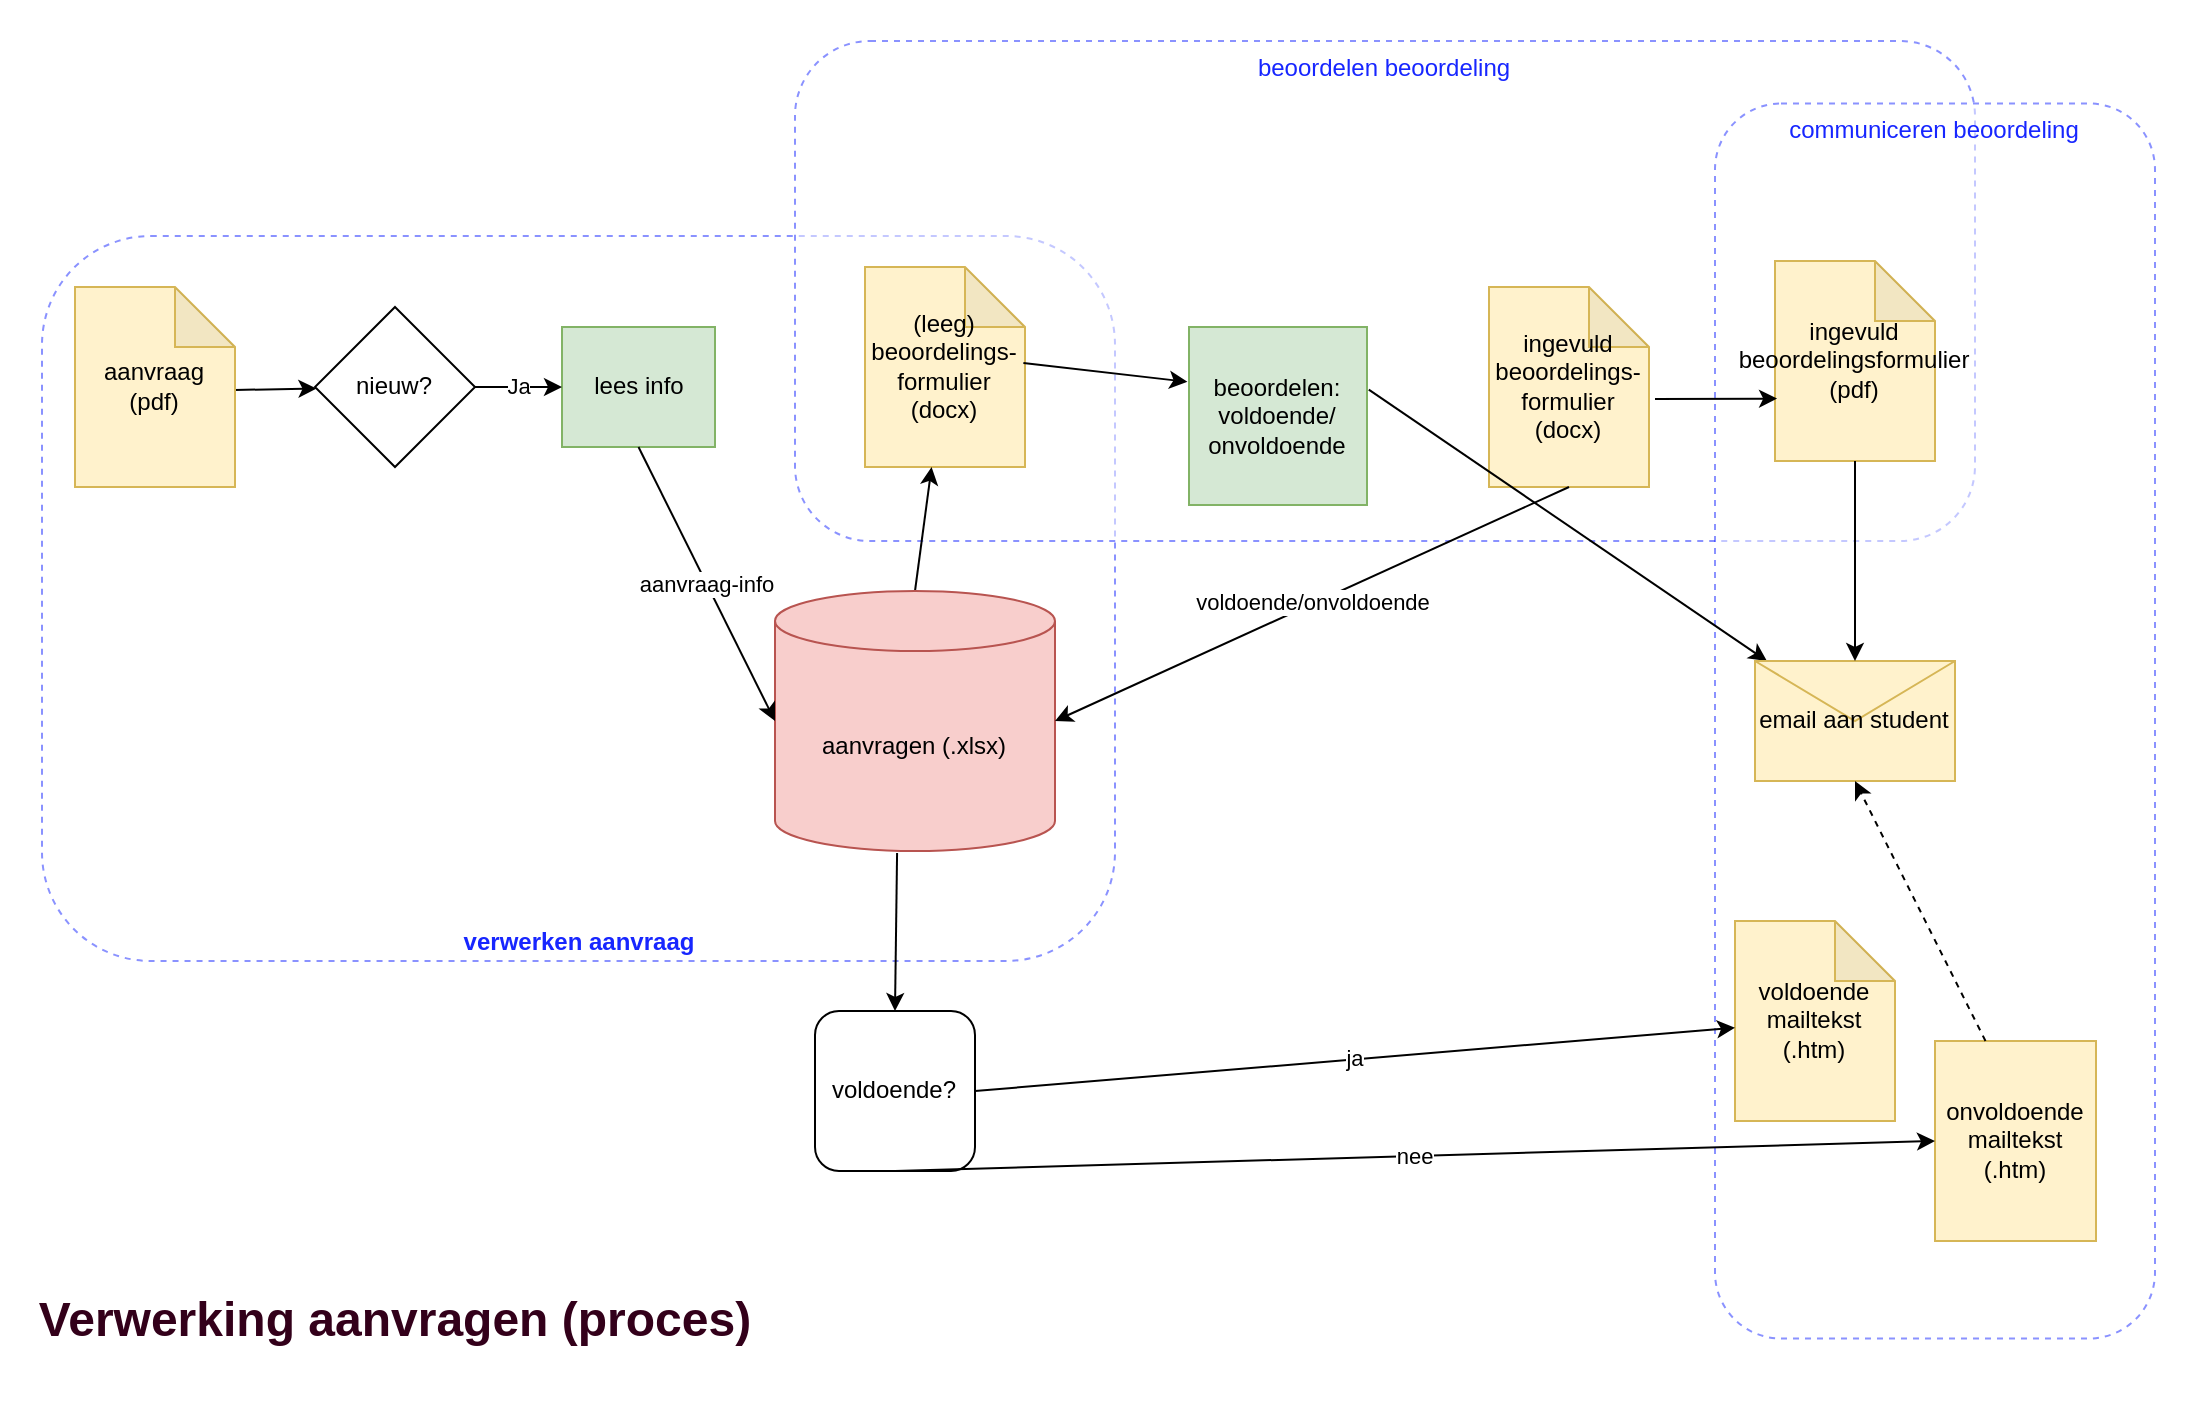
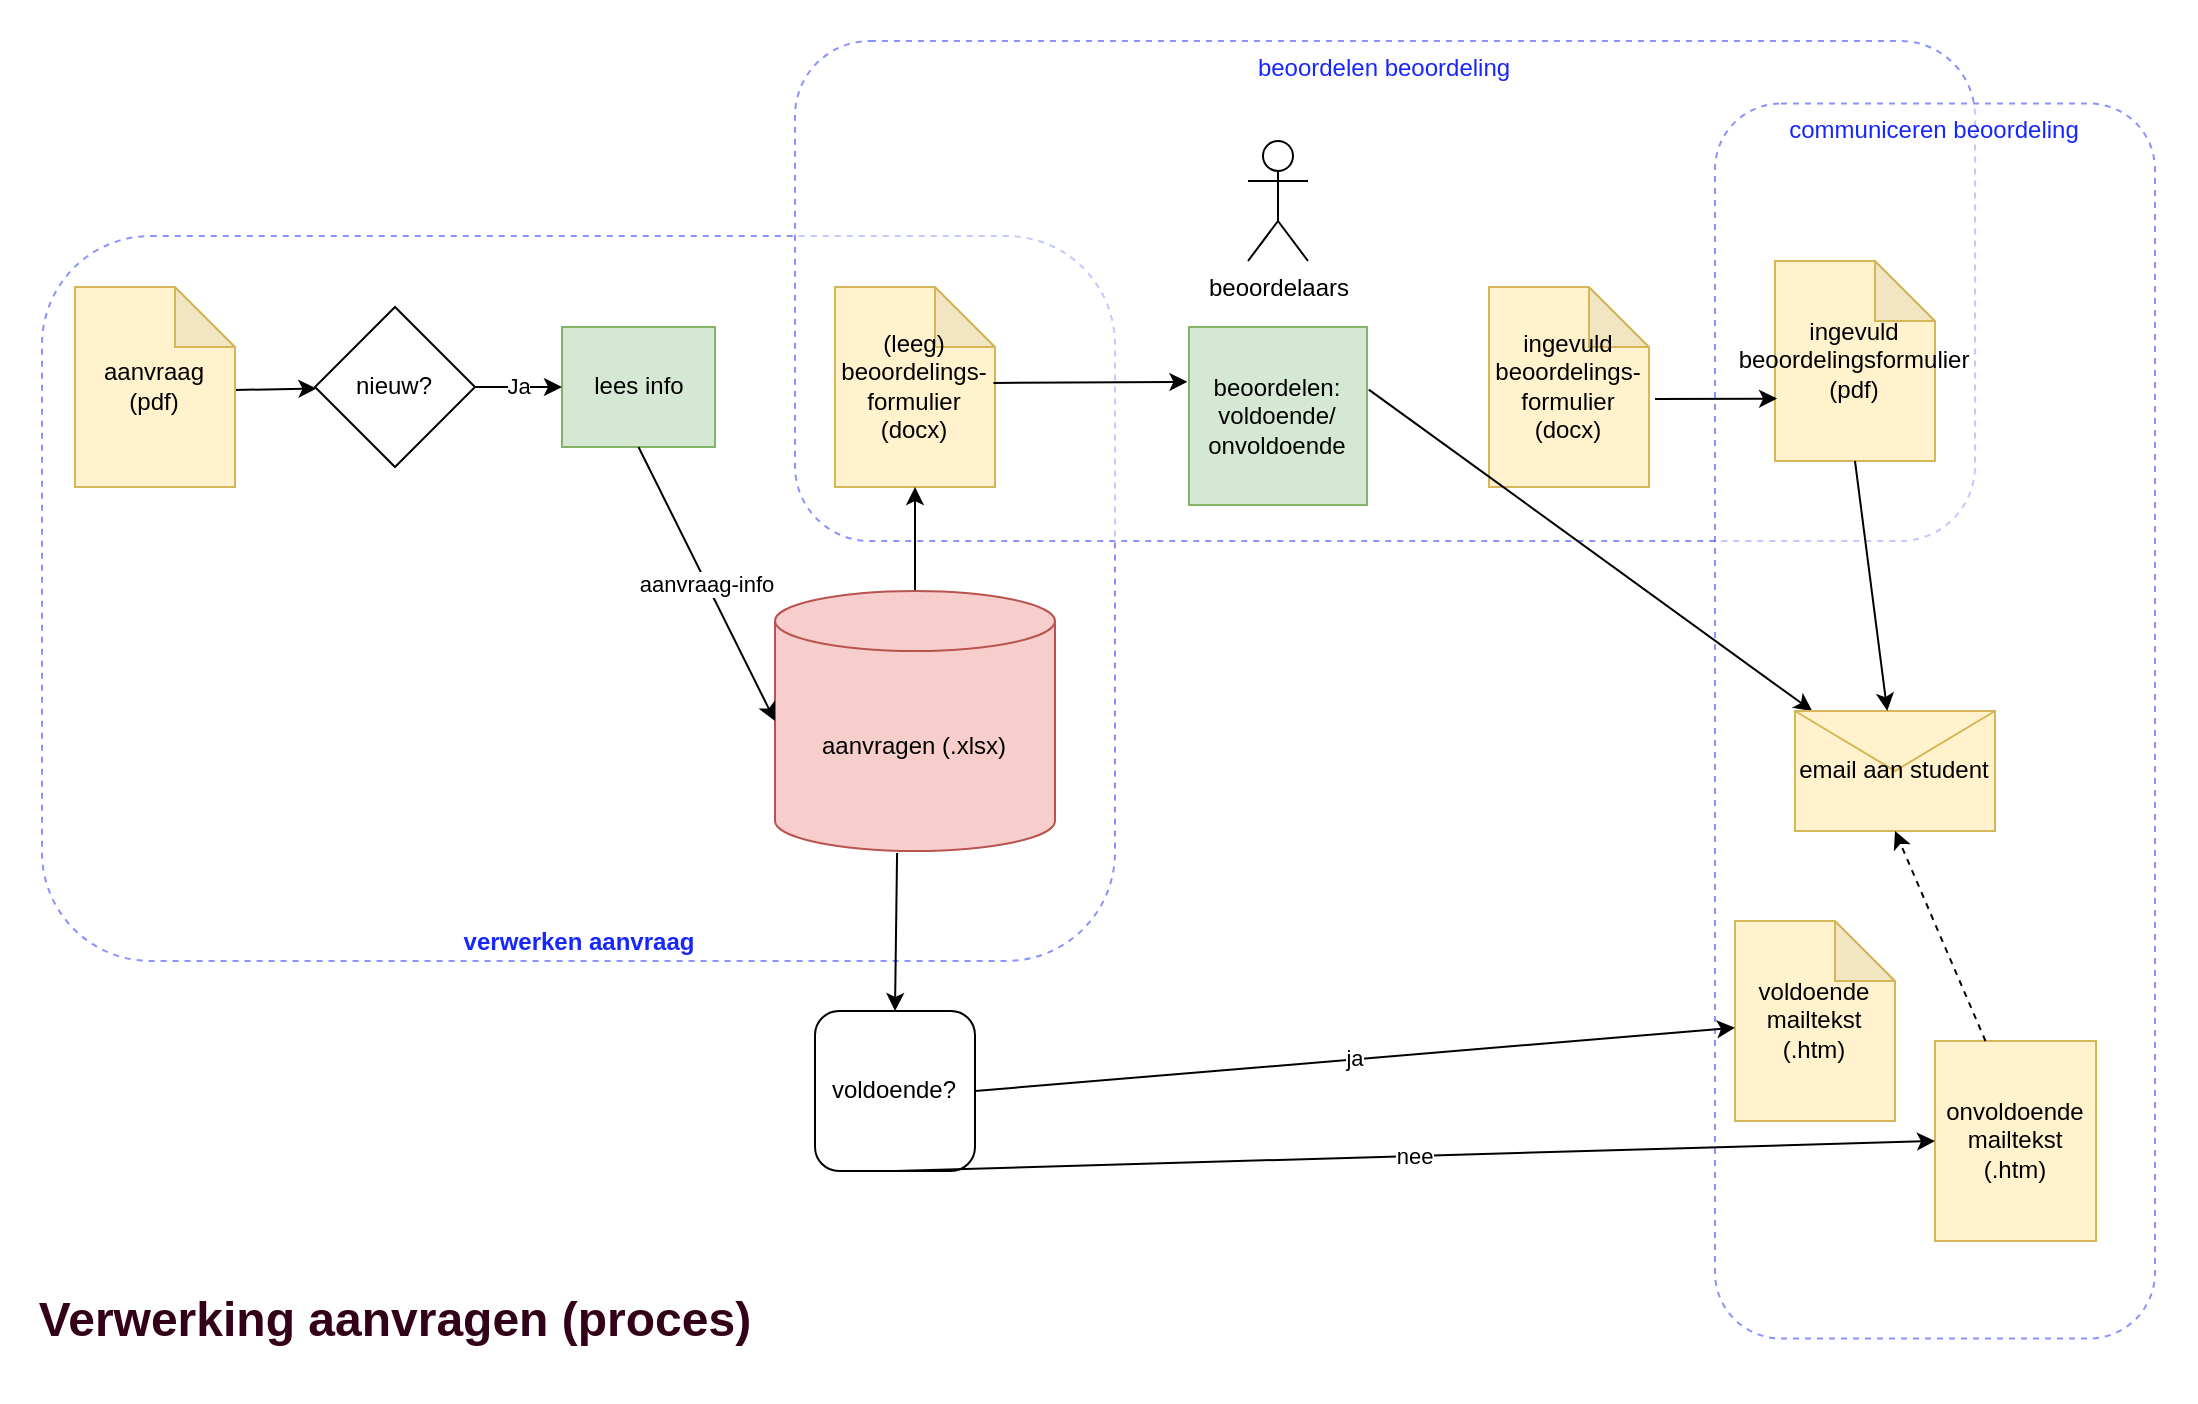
node "beoordelaars": added
node "(leeg) beoordelings-formulier (docx)": moved (945, 367) -> (915, 387)
edge "ingevuld beoordelings-formulier (docx)" -> "aanvragen (.xlsx)": removed, label "voldoende/onvoldoende"
node "email aan student": moved (1855, 721) -> (1895, 771)
